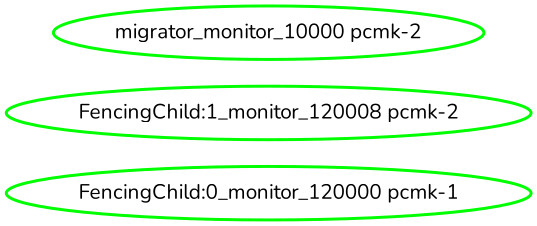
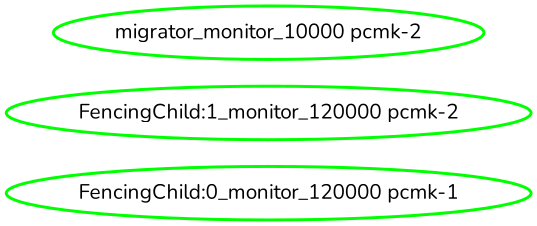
node "FencingChild:1_monitor_120008 pcmk-2": label "FencingChild:1_monitor_120008 pcmk-2" -> "FencingChild:1_monitor_120000 pcmk-2"
